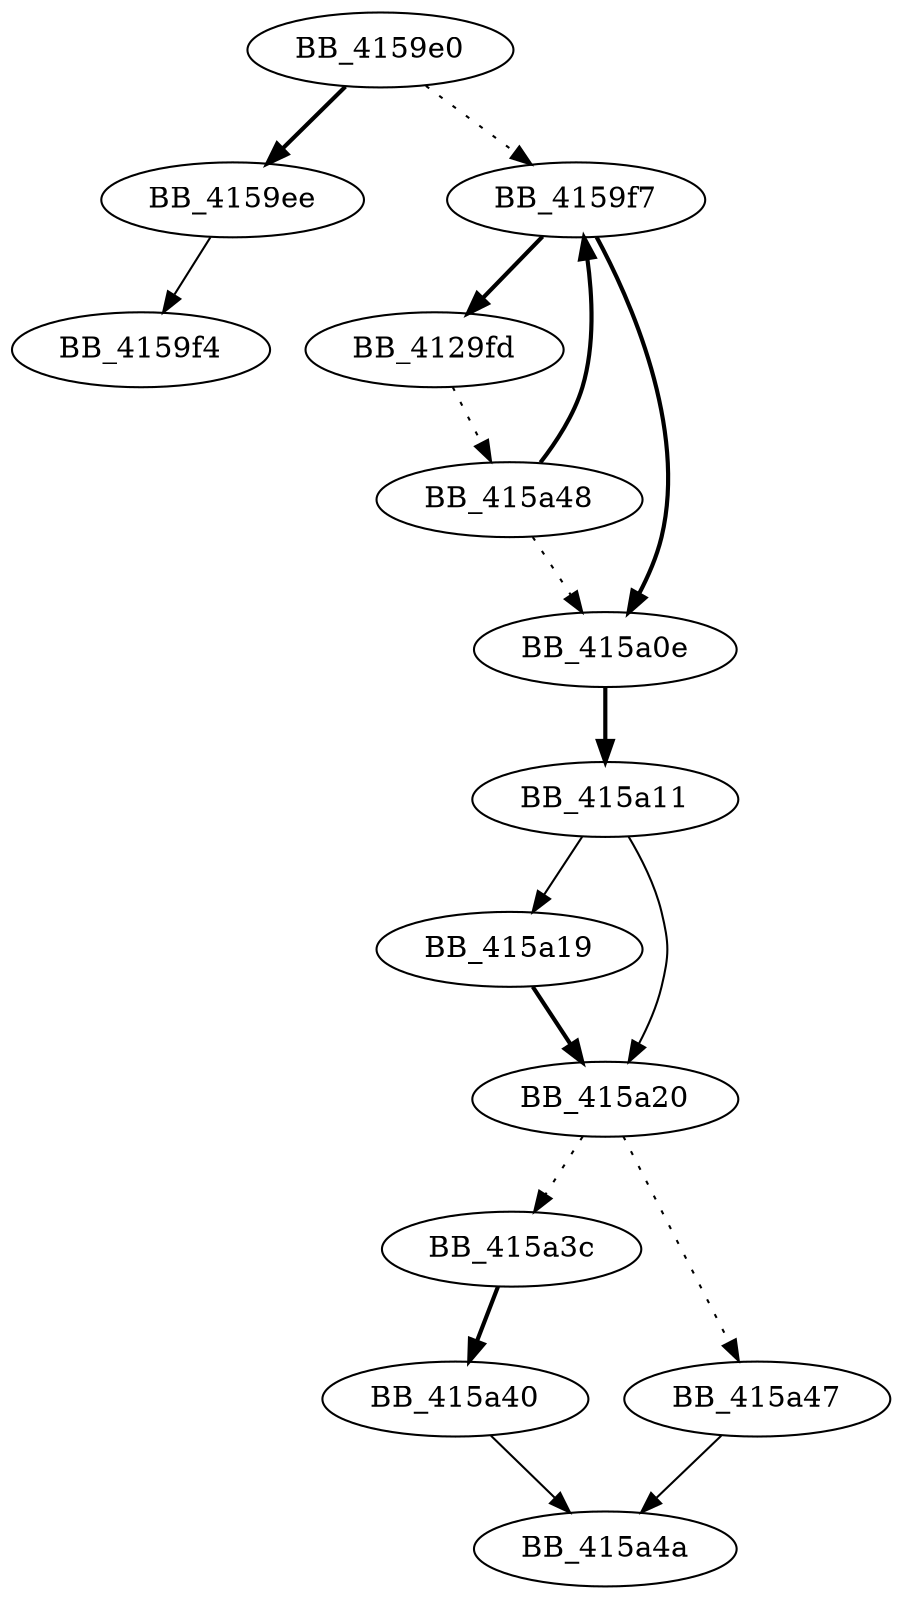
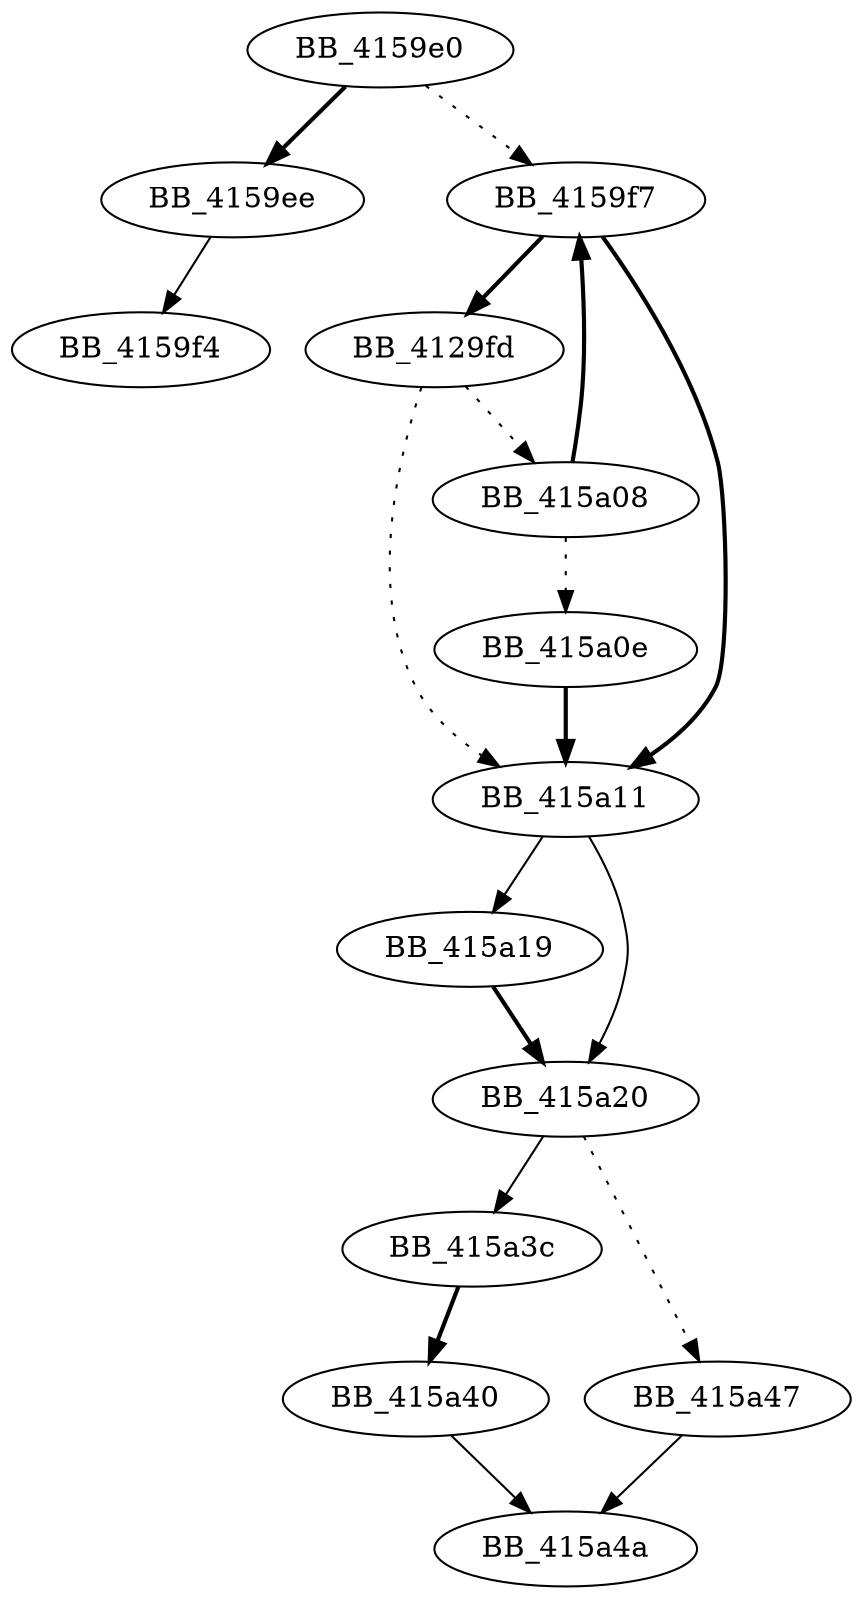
edge "BB_4159f7" -> "BB_415a0e": now "BB_4159f7" -> "BB_415a11"
node "BB_415a48": label "BB_415a48" -> "BB_415a08"
edge "BB_4129fd" -> "BB_415a11": added
edge "BB_415a20" -> "BB_415a3c": style dotted -> solid
